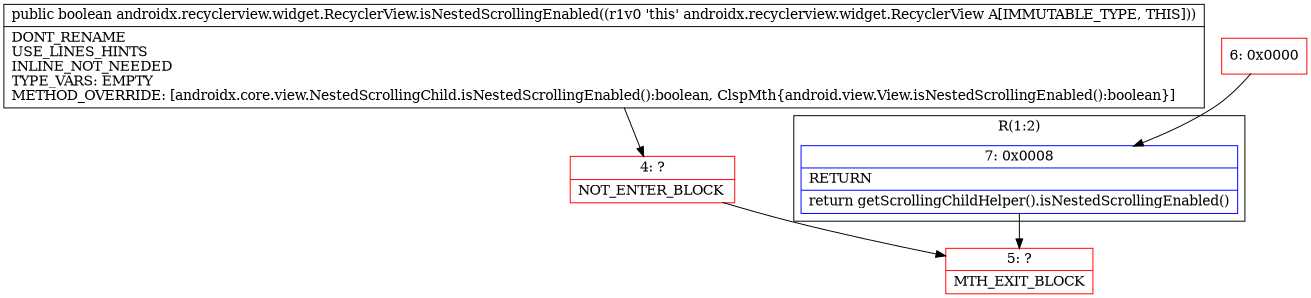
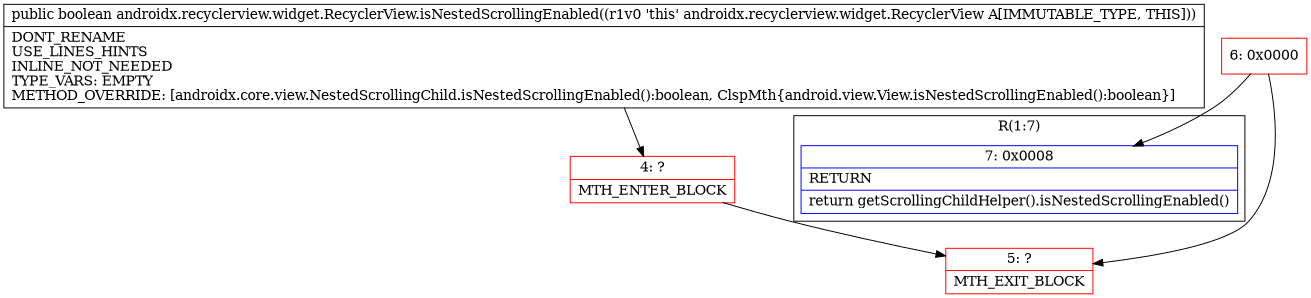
cluster "R(1:2)": label "R(1:2)" -> "R(1:7)"
node "4: ?": text "NOT_ENTER_BLOCK" -> "MTH_ENTER_BLOCK"
edge "7: 0x0008" -> "5: ?": now "6: 0x0000" -> "5: ?"
